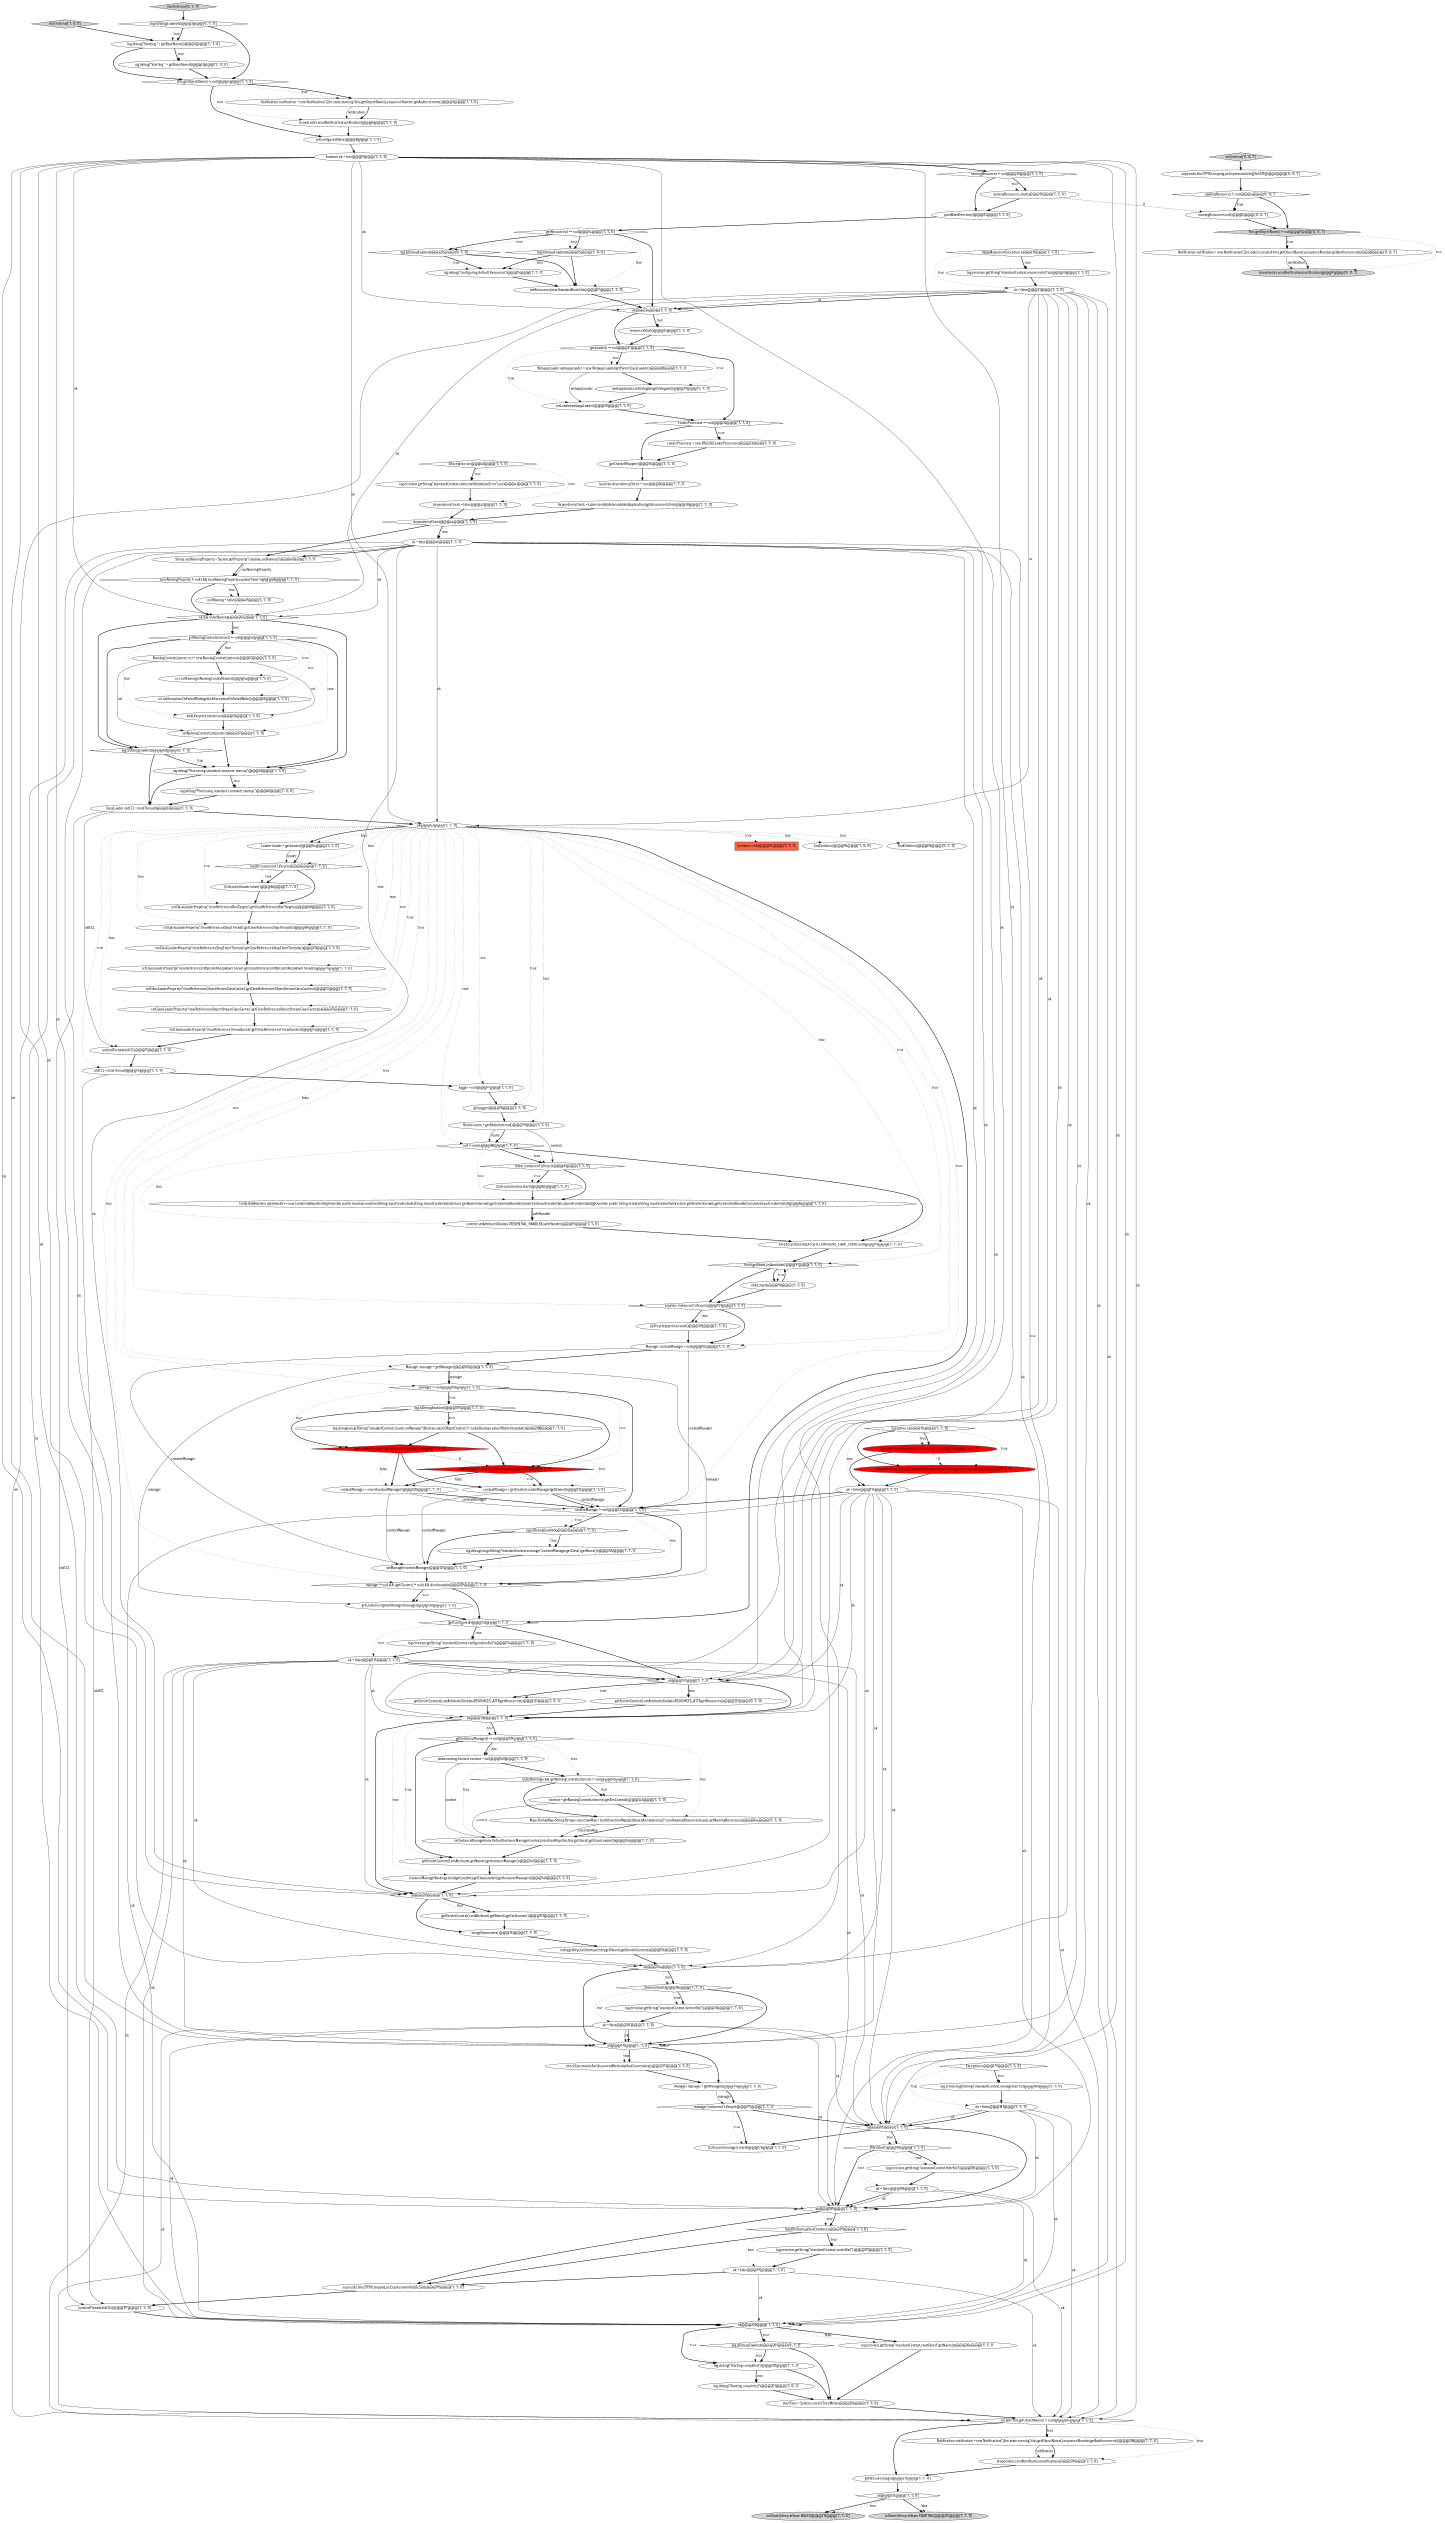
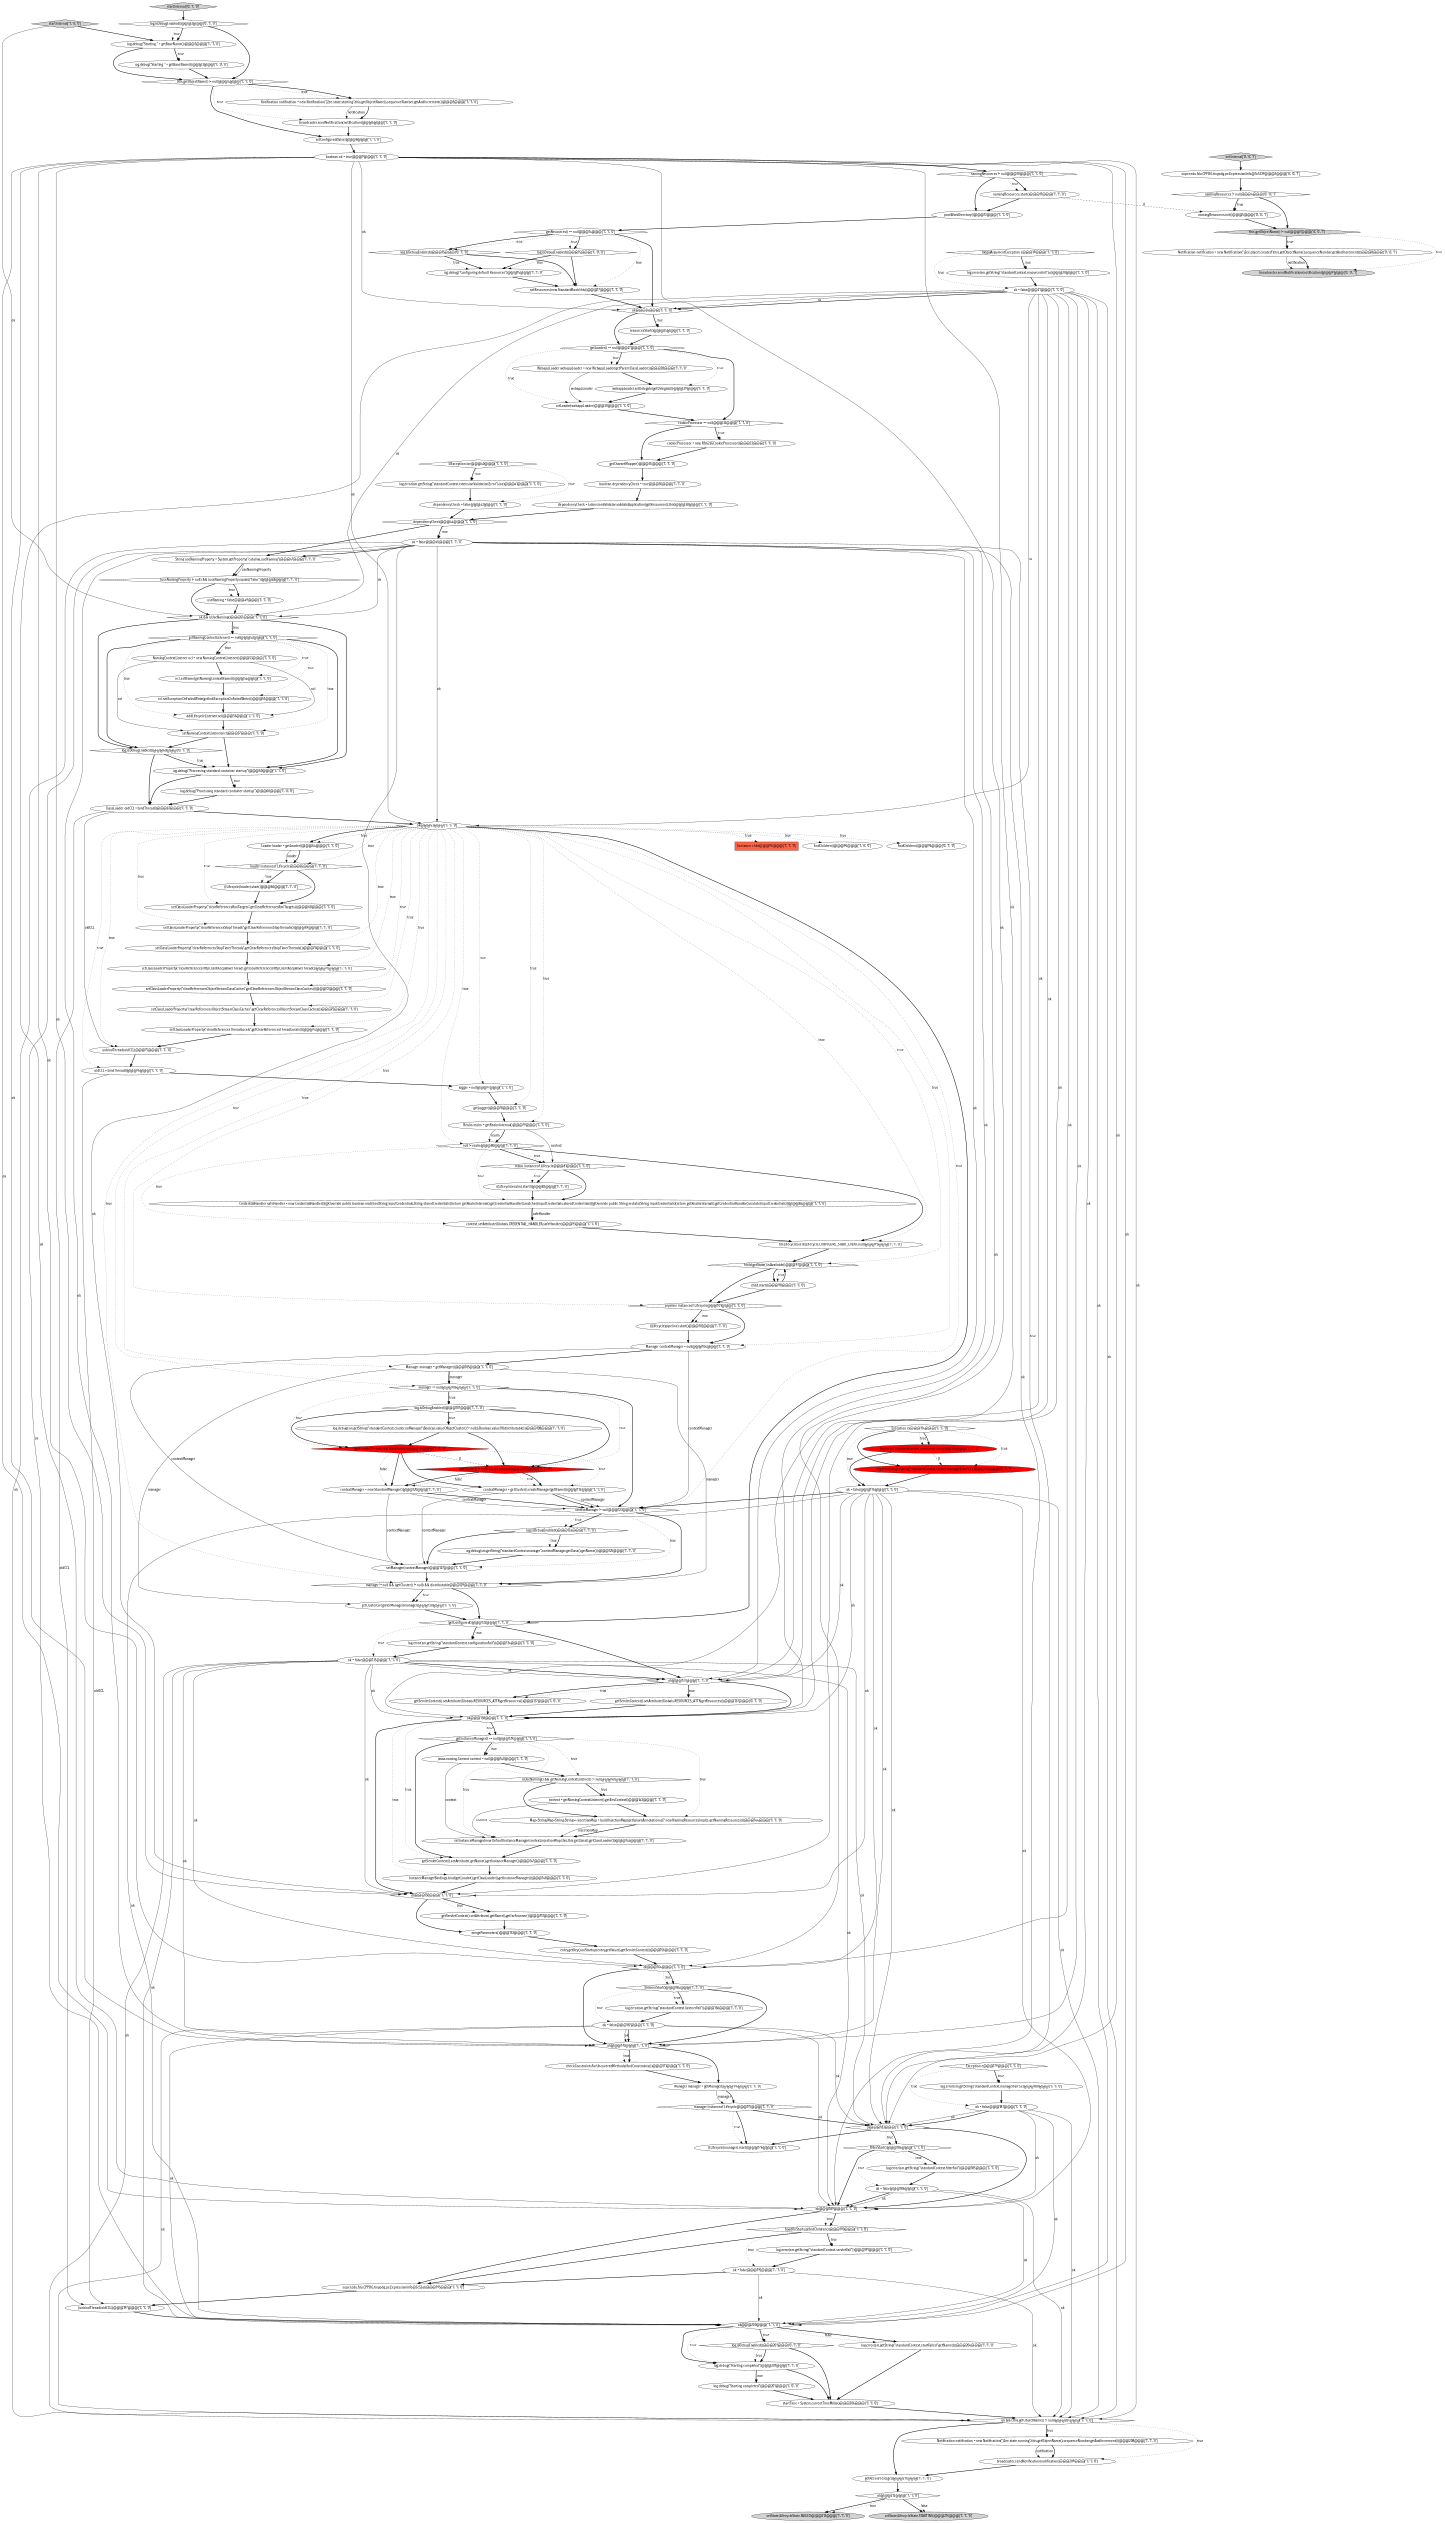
edge "boolean ok = true@@@9@@@['1', '1', '0']" -> "ok && isUseNaming()@@@51@@@['1', '1', '0']": now "startInternal['1', '0', '0']" -> "ok && isUseNaming()@@@51@@@['1', '1', '0']"
edge "useNaming = false@@@49@@@['1', '1', '0']" -> "ok && isUseNaming()@@@51@@@['1', '1', '0']": style dashed -> bold
edge "ok@@@63@@@['1', '1', '0']" -> "Manager manager = getManager()@@@105@@@['1', '1', '0']": label "false" -> "true"
